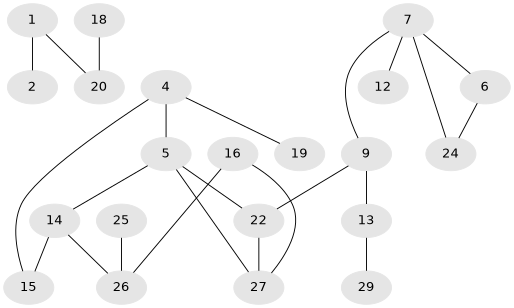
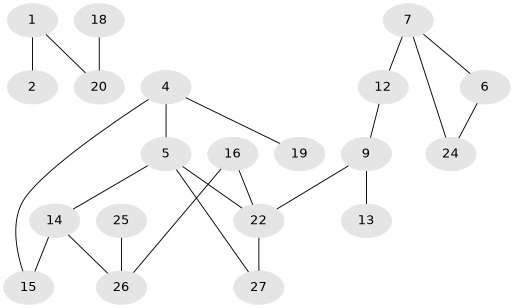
edge "7" -- "9": now "12" -- "9"
edge "16" -- "27": now "16" -- "22"
node "29": removed
